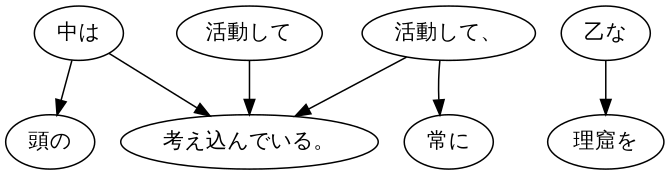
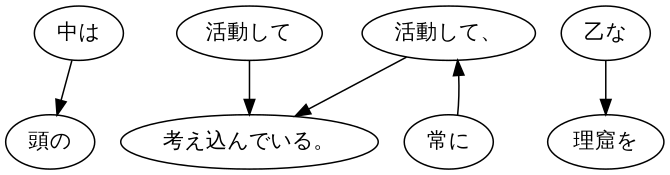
edge "活動して、" -> "常に": reversed
edge "中は" -> "考え込んでいる。": removed
